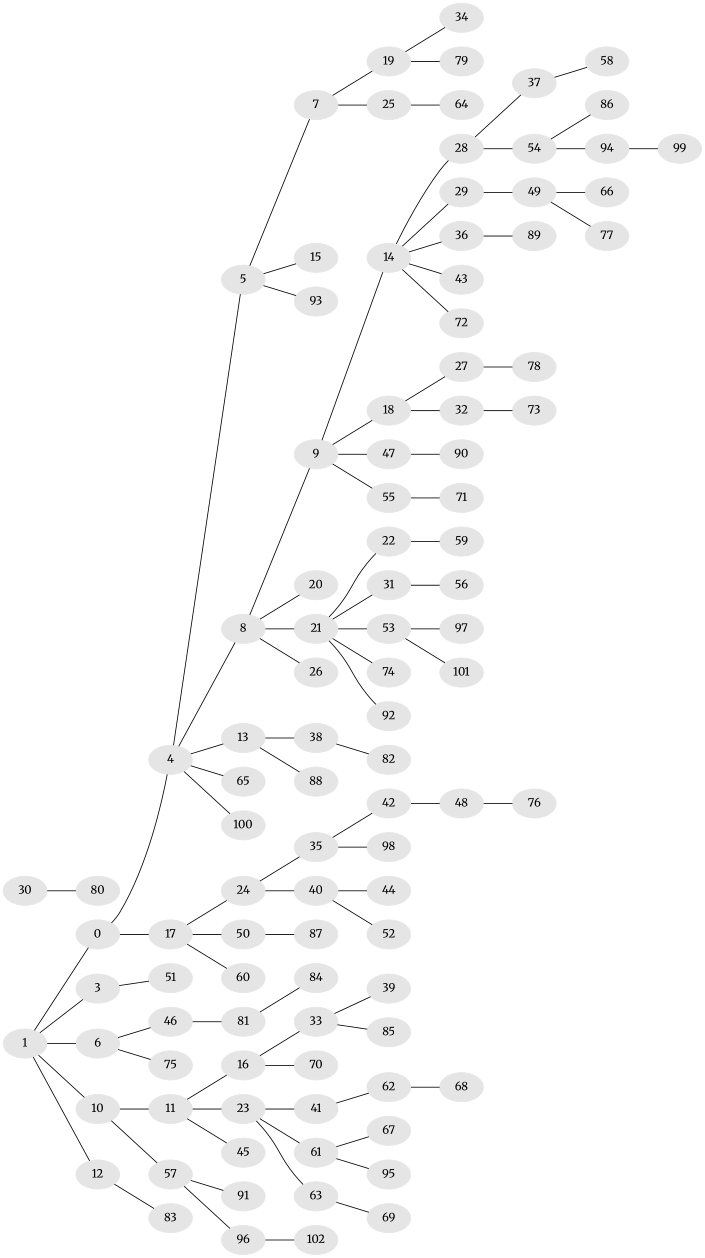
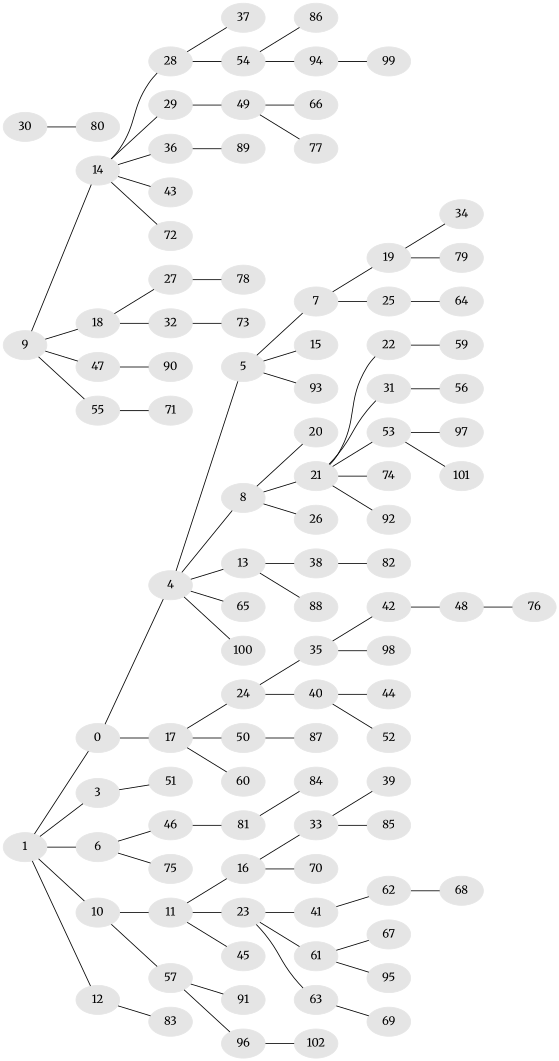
node "58": removed
edge "9" -- "8": removed
